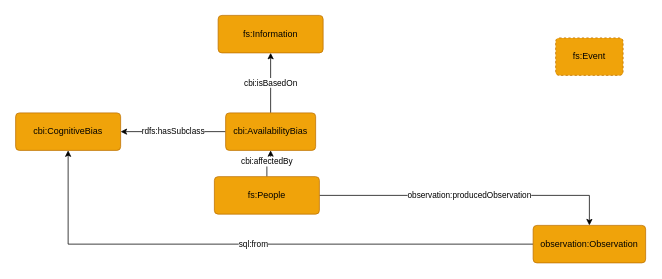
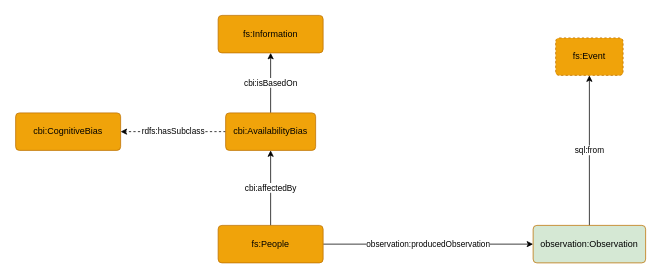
edge "cbi:AvailabilityBias" -> "cbi:CognitiveBias": style solid -> dashed
node "fs:People": moved (267, 195) -> (270, 244)
edge "observation:Observation" -> "cbi:CognitiveBias": now "observation:Observation" -> "fs:Event"
node "observation:Observation": fillcolor #f0a30a -> #d5e8d4
